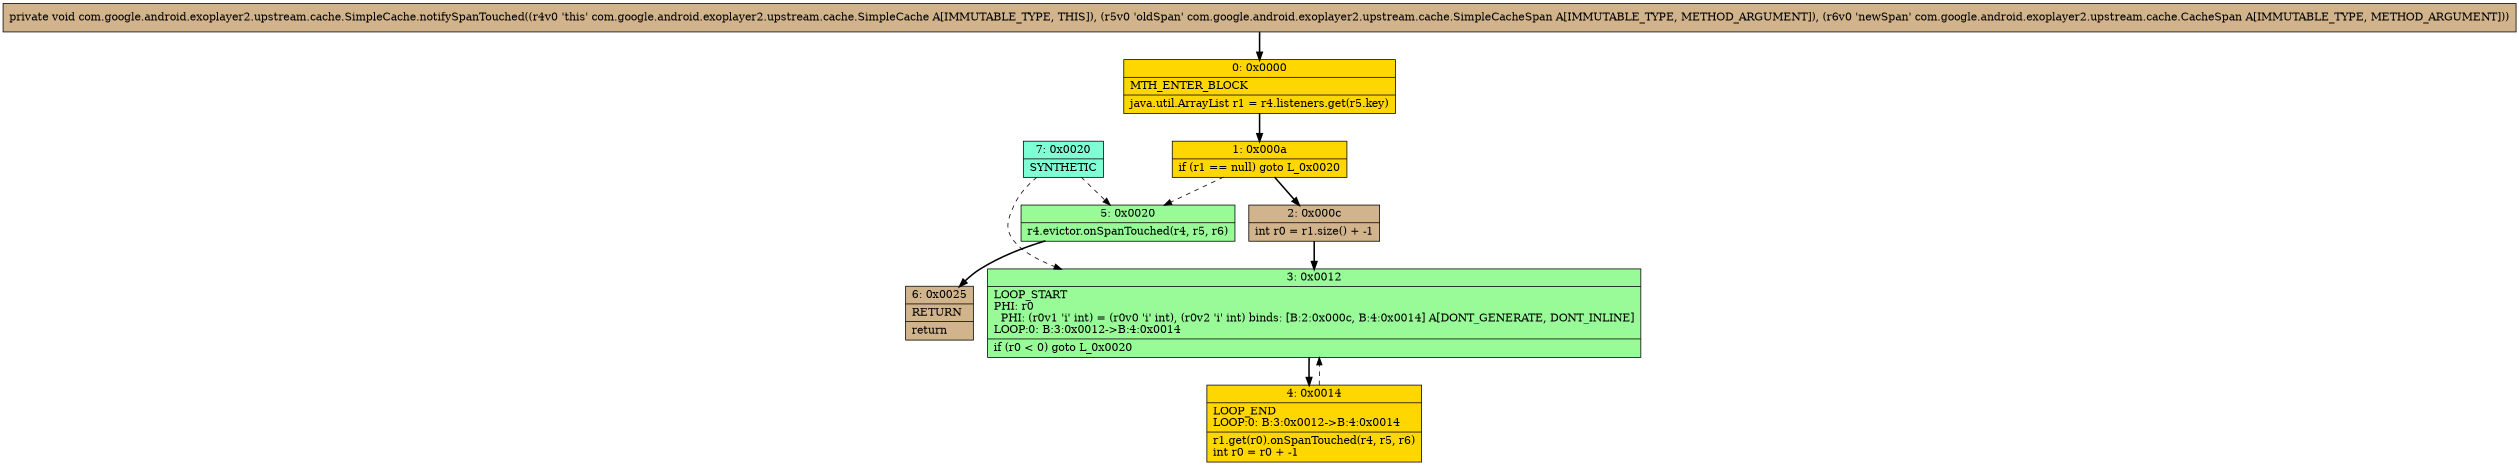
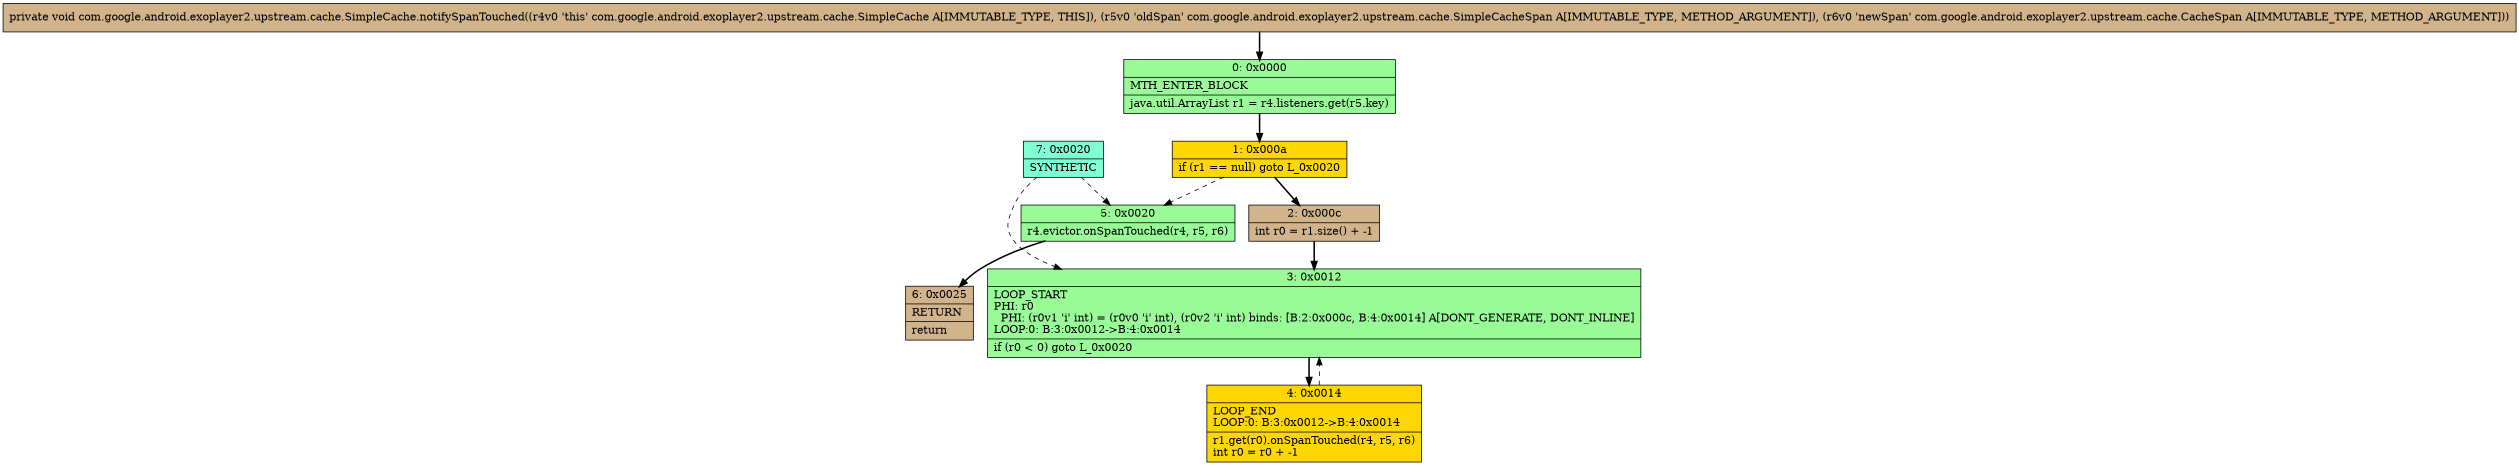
node "0: 0x0000": fillcolor gold -> palegreen
